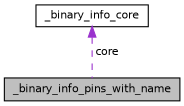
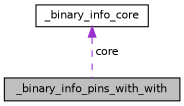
node "_binary_info_pins_with_name": label "_binary_info_pins_with_name" -> "_binary_info_pins_with_with"
